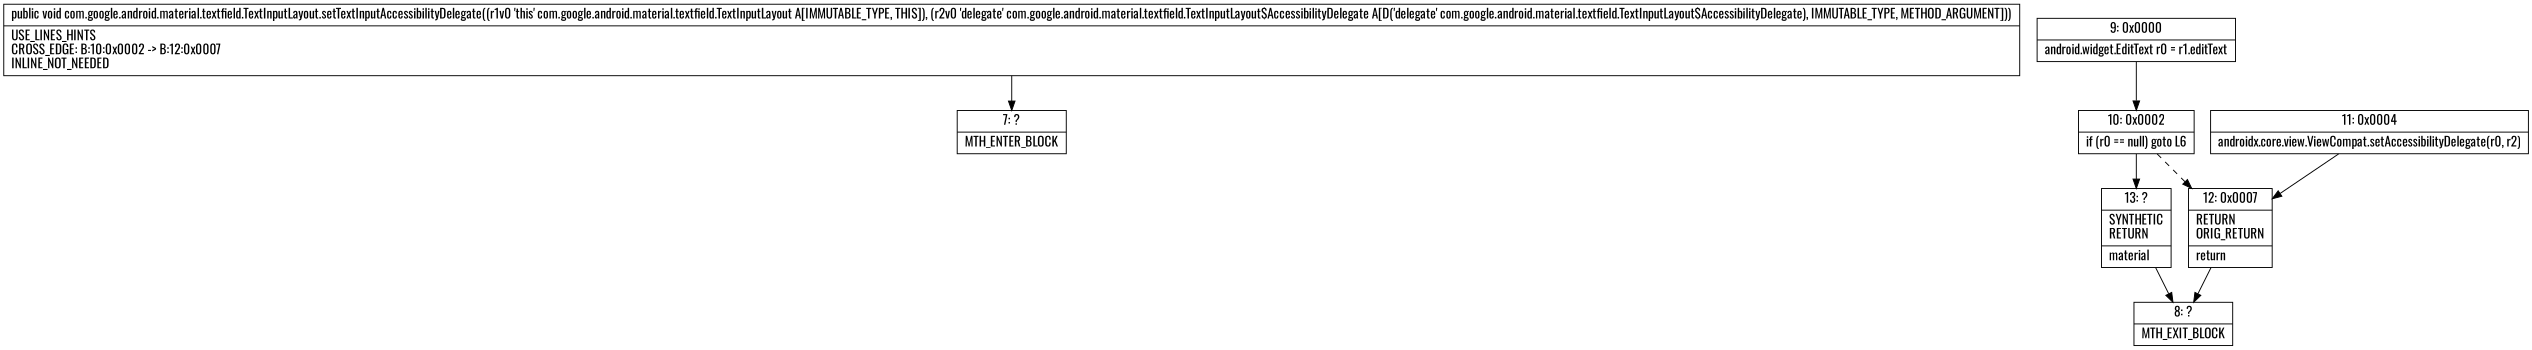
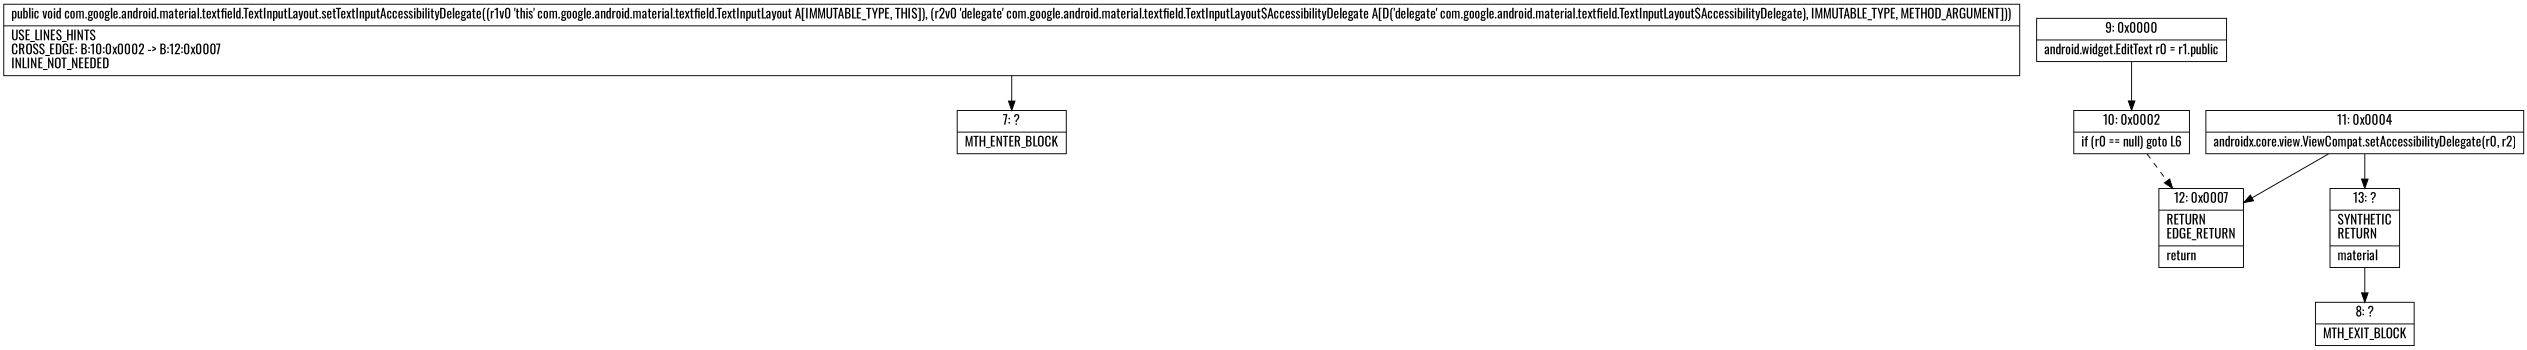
node "9: 0x0000": text "android.widget.EditText r0 = r1.editText" -> "android.widget.EditText r0 = r1.public"
edge "10: 0x0002" -> "13: ?": now "11: 0x0004" -> "13: ?"
node "12: 0x0007": text "ORIG_RETURN" -> "EDGE_RETURN"
edge "12: 0x0007" -> "8: ?": removed
